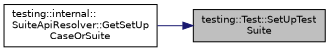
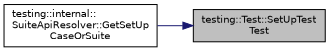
node "testing::Test::SetUpTest Suite": label "testing::Test::SetUpTest Suite" -> "testing::Test::SetUpTest Test"
